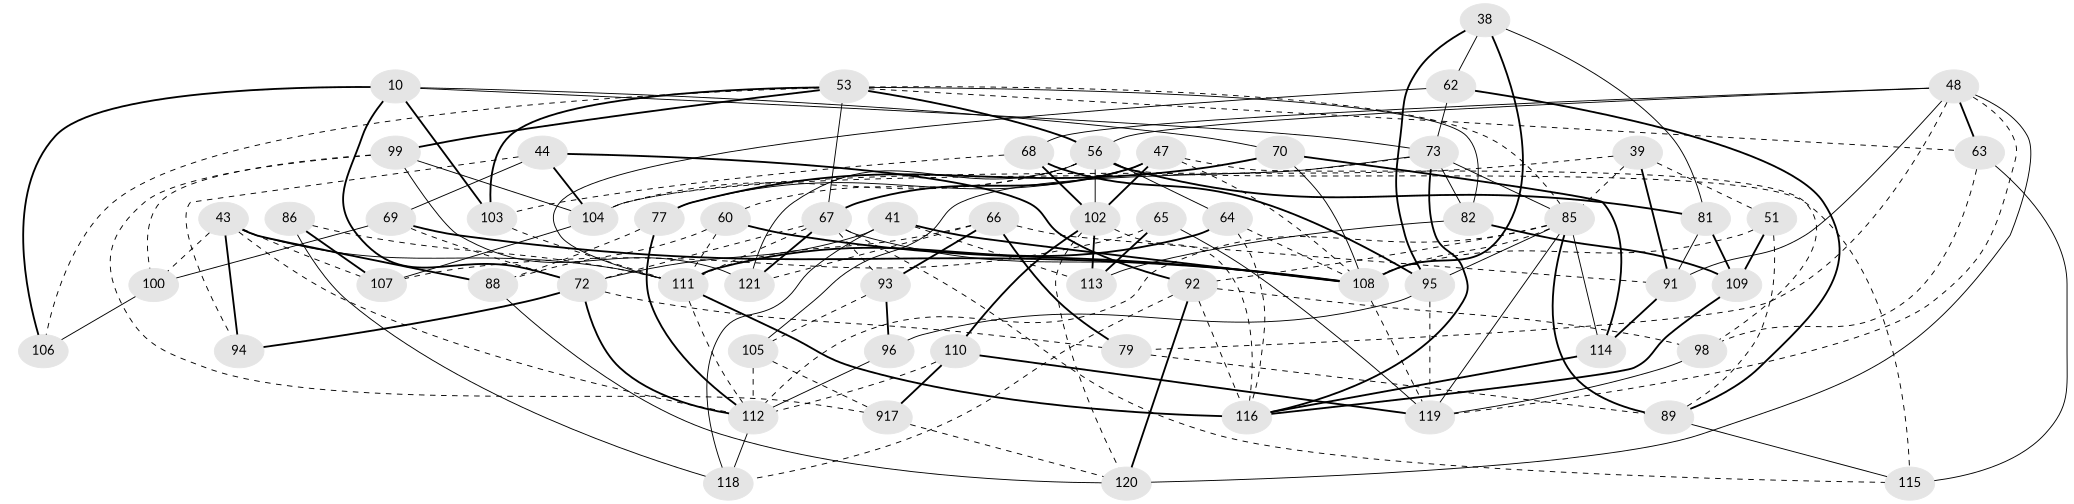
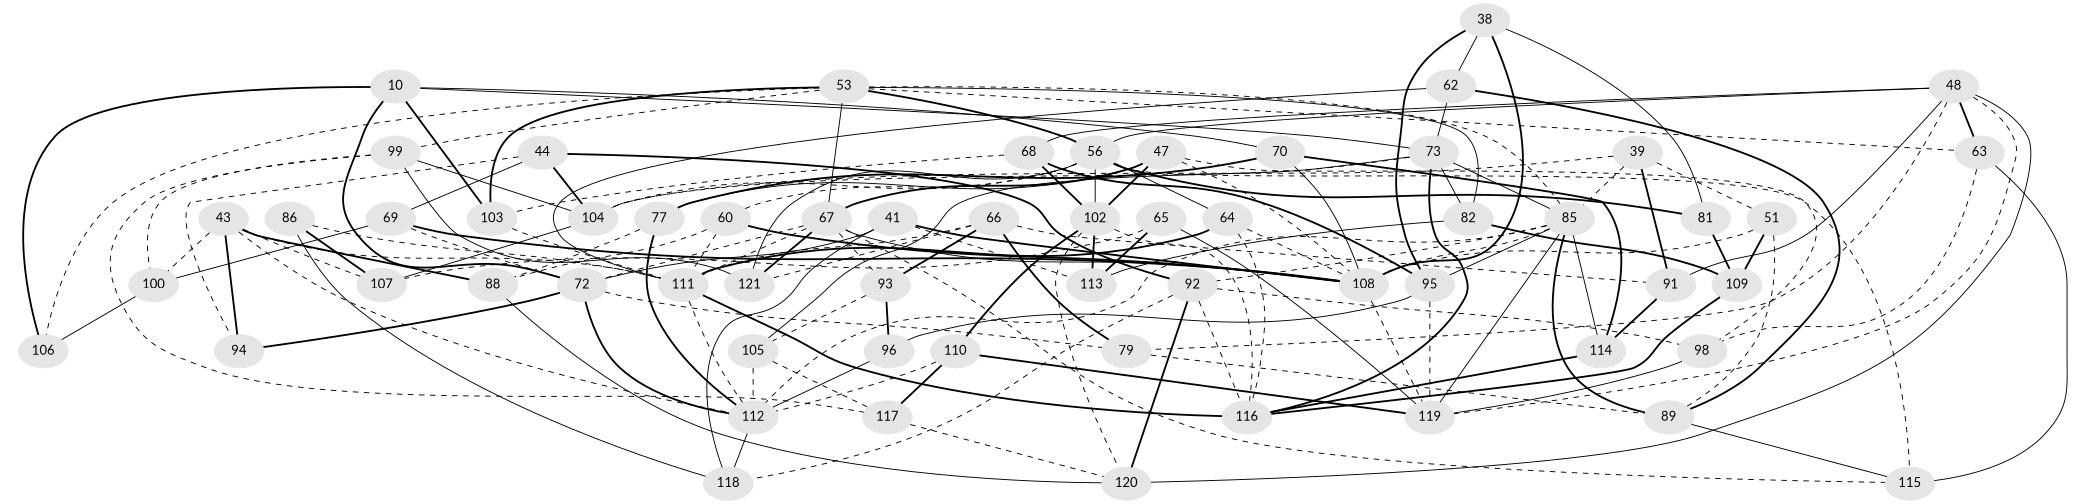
edge "53" -- "99": style bold -> dashed
edge "81" -- "91": removed
edge "43" -- "111": style solid -> dashed
node "917": label "917" -> "117"
